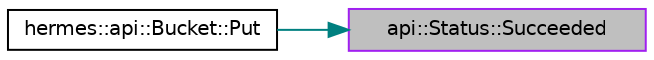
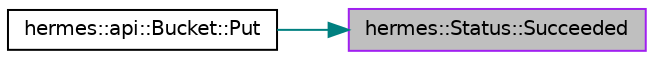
node "api::Status::Succeeded": label "api::Status::Succeeded" -> "hermes::Status::Succeeded"
